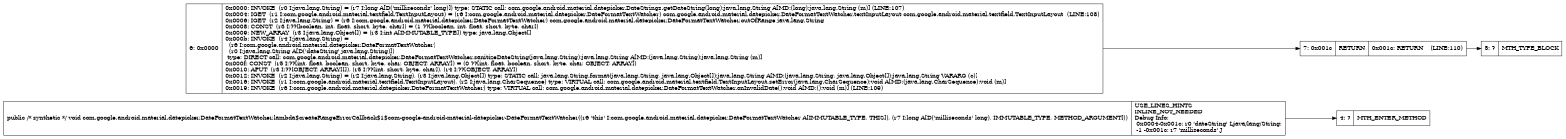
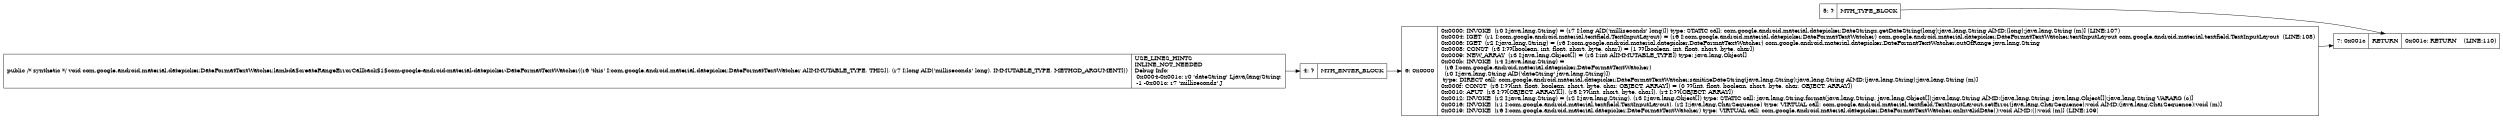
edge "7: 0x001c" -> "5: ?": reversed
edge "4: ?" -> "6: 0x0000": added
node "4: ?": text "MTH_ENTER_METHOD" -> "MTH_ENTER_BLOCK"
